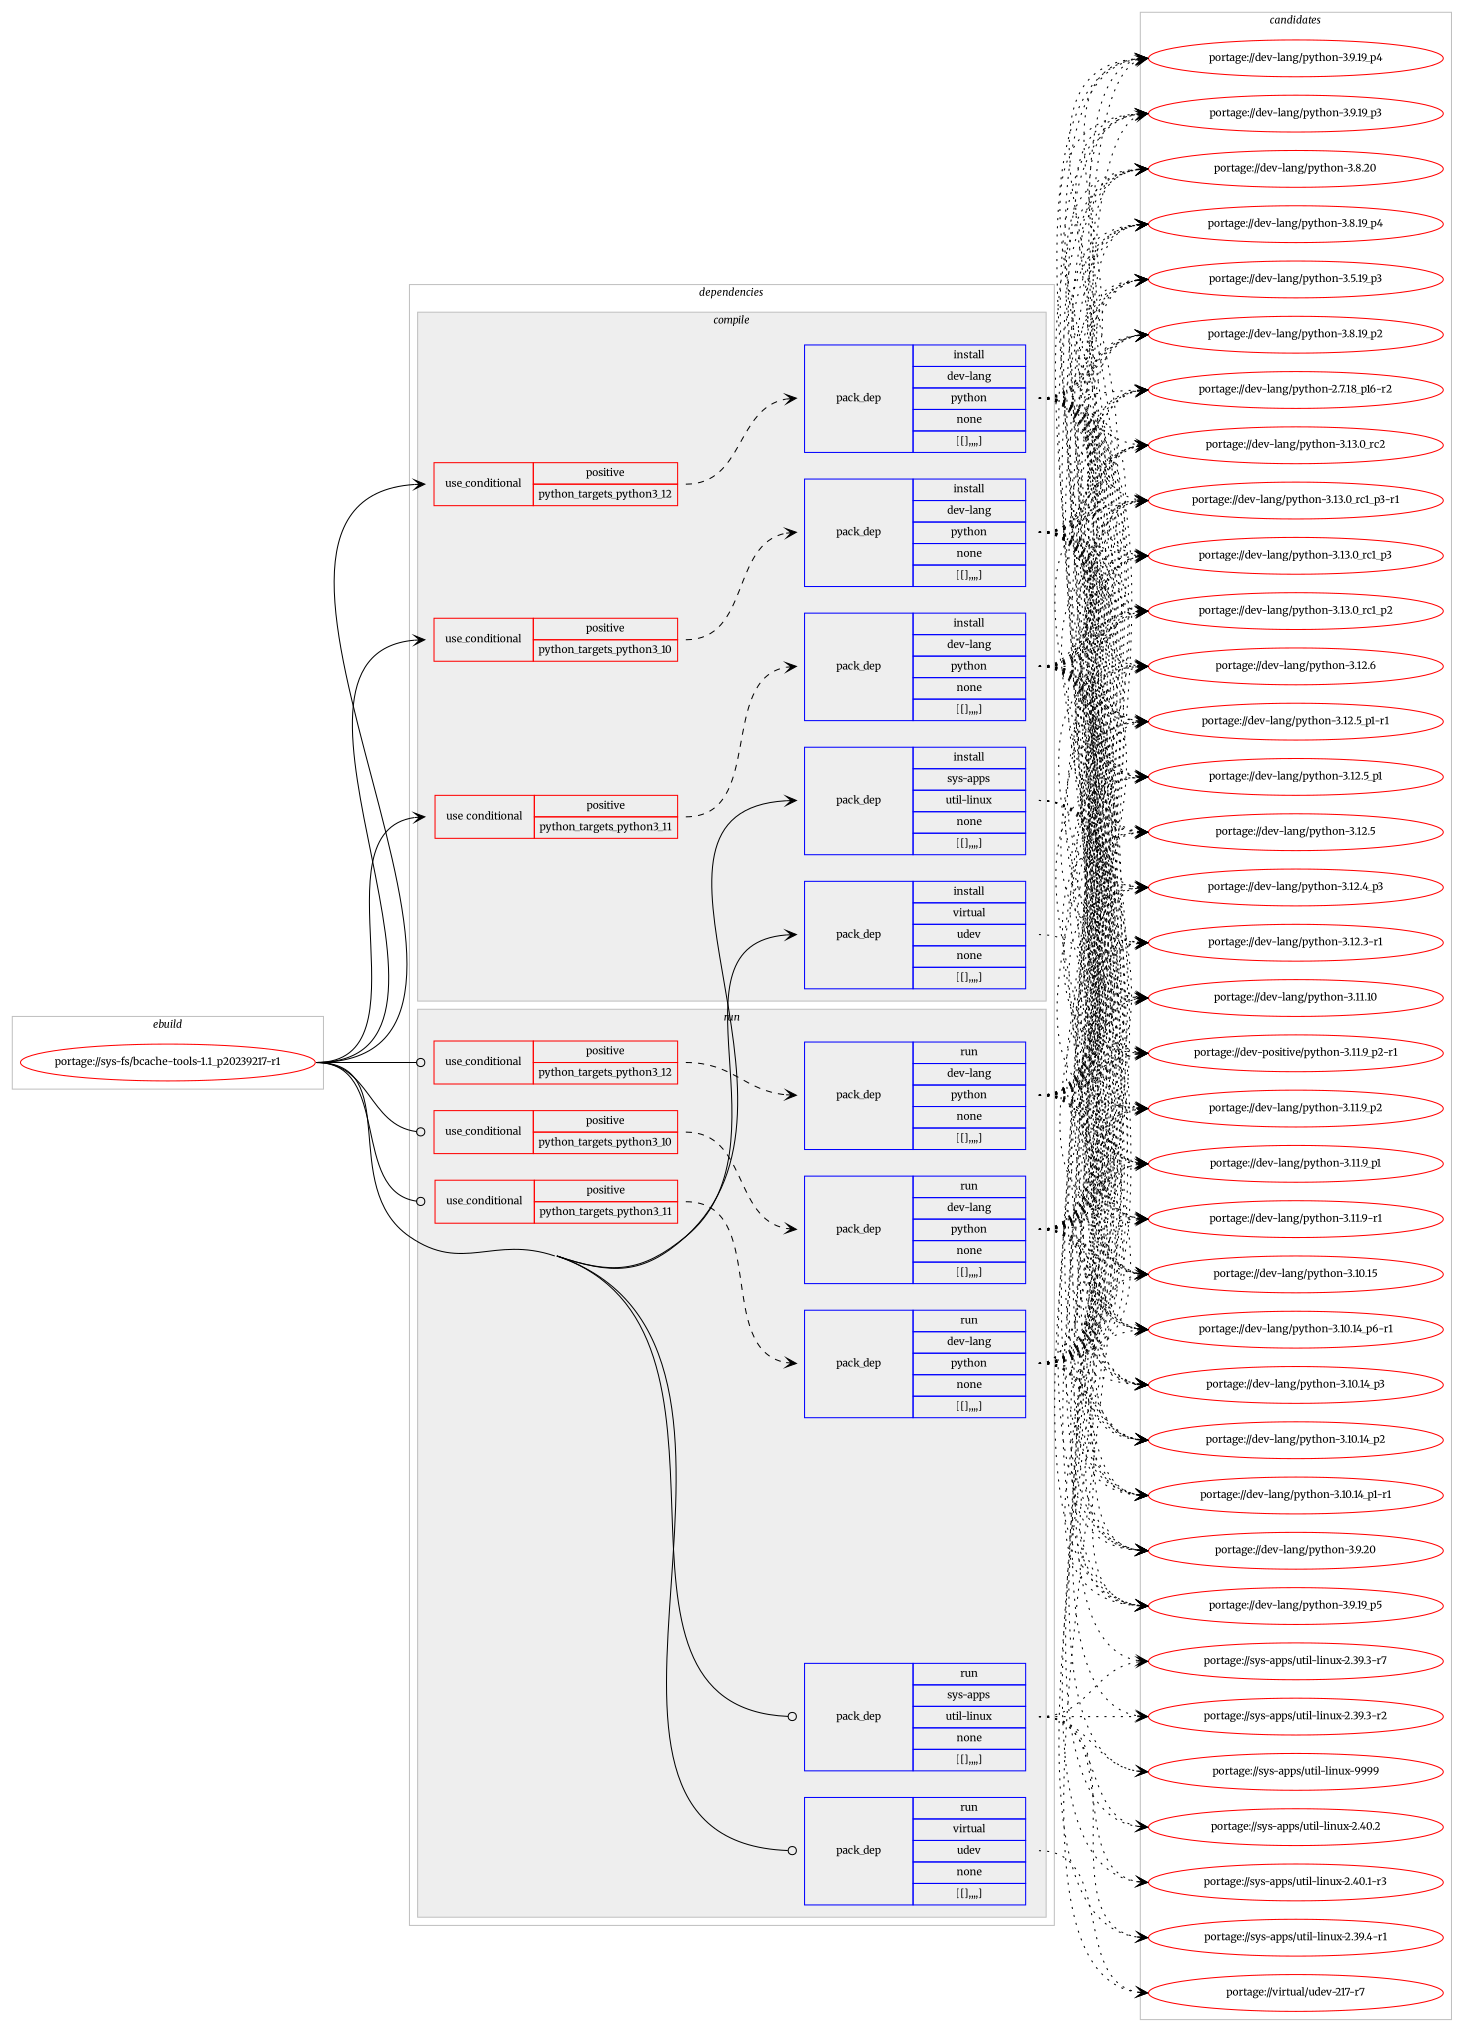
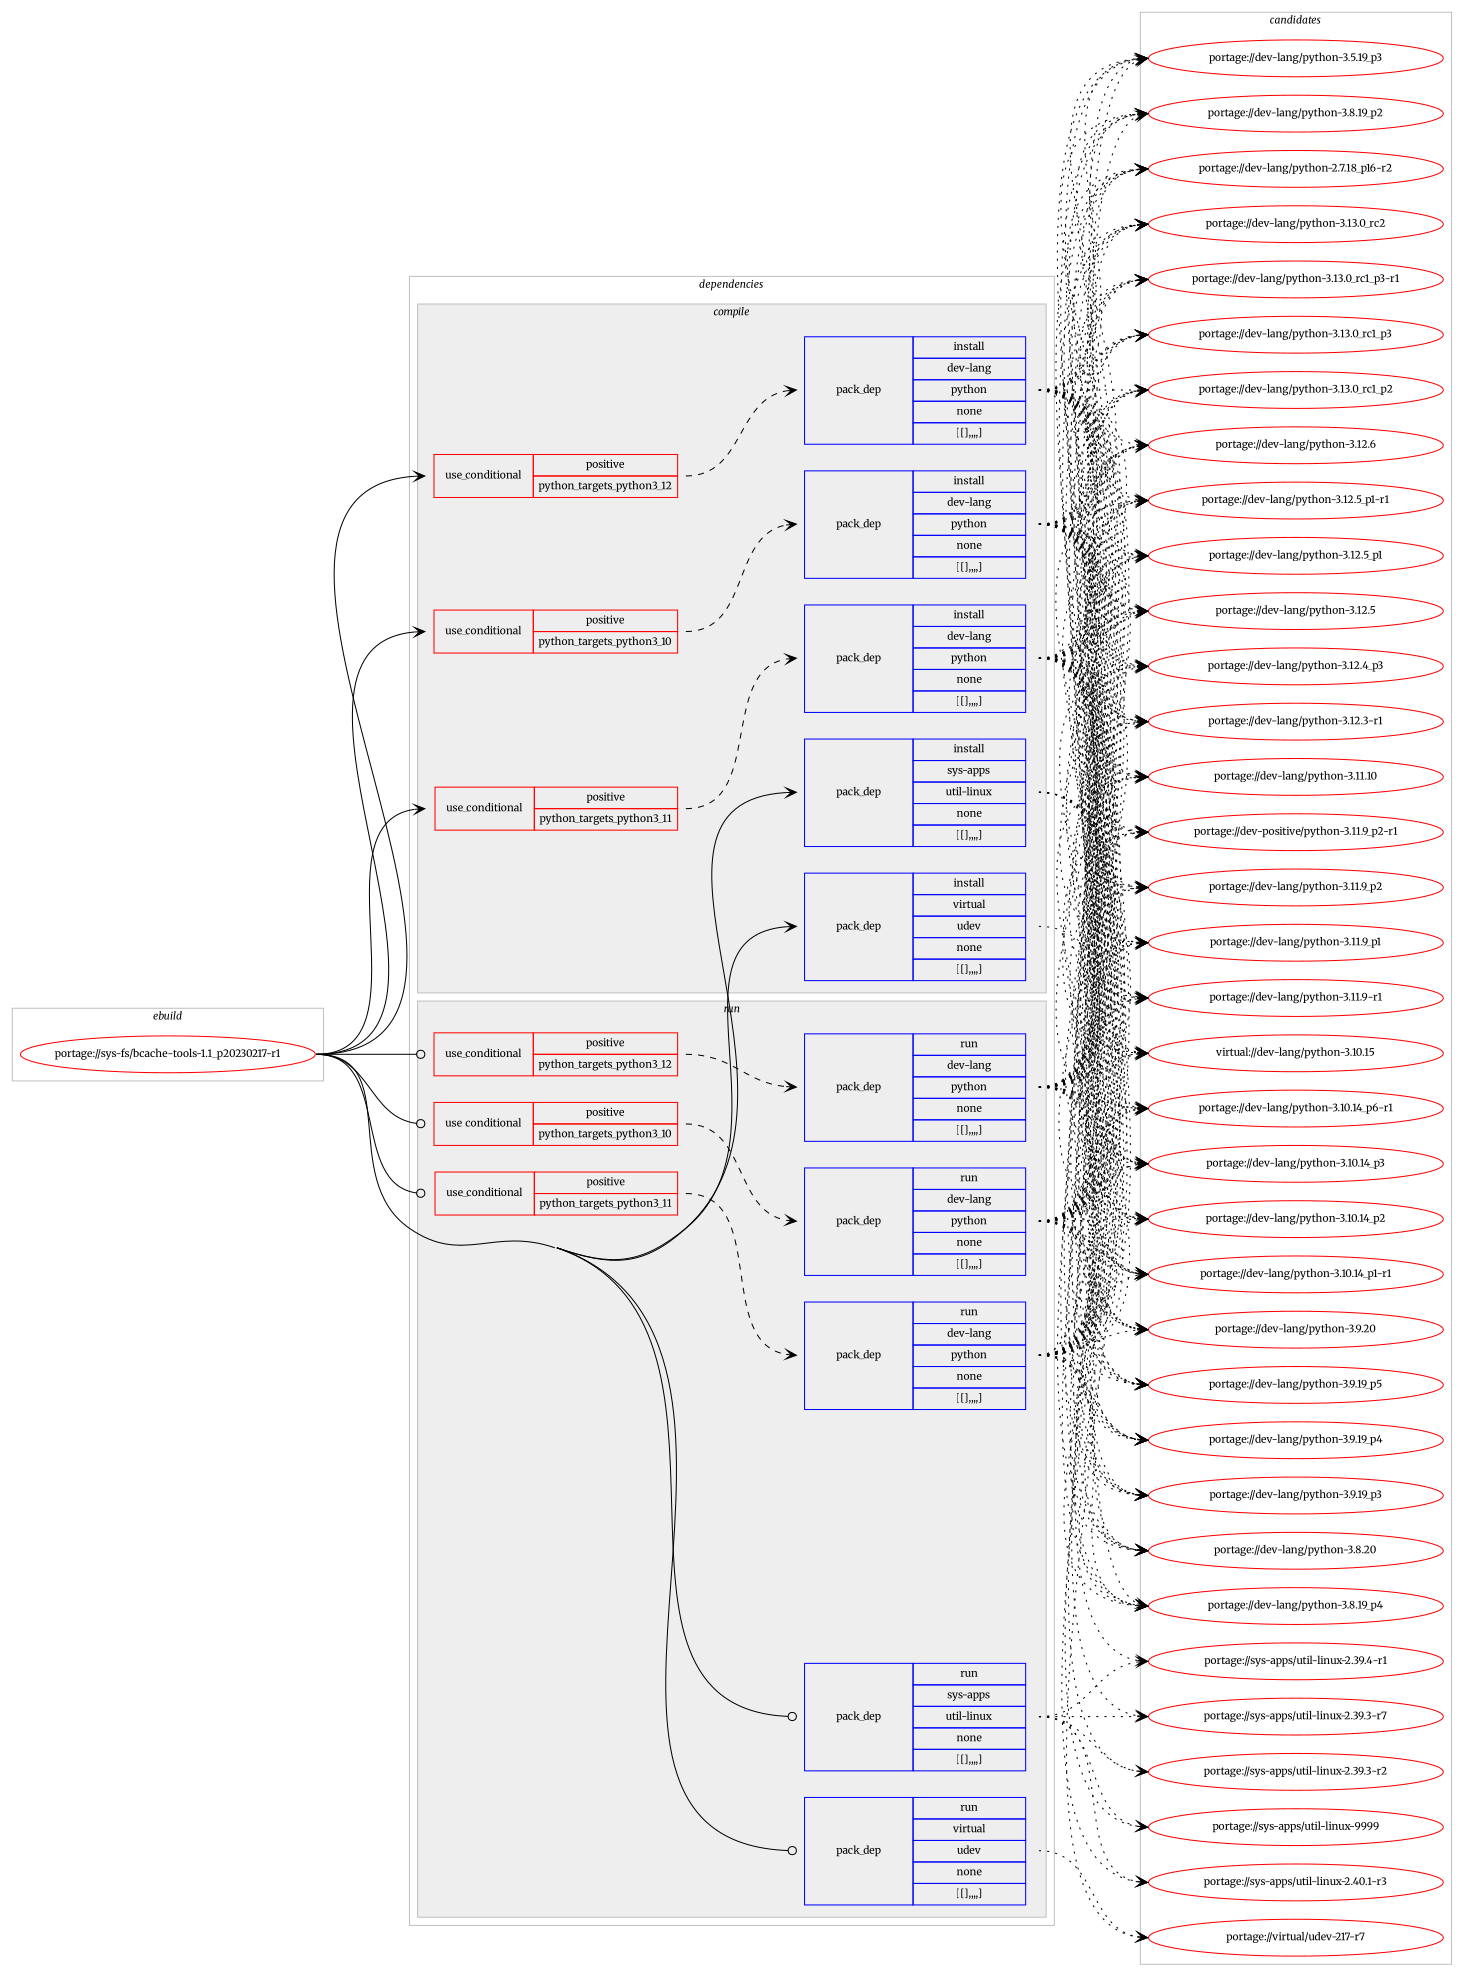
node "portage://sys-fs/bcache-tools-1.1_p20239217-r1": label "portage://sys-fs/bcache-tools-1.1_p20239217-r1" -> "portage://sys-fs/bcache-tools-1.1_p20230217-r1"
node "portage://dev-lang/python-3.10.15": label "portage://dev-lang/python-3.10.15" -> "virtual://dev-lang/python-3.10.15"
node "portage://sys-apps/util-linux-2.40.2": removed
